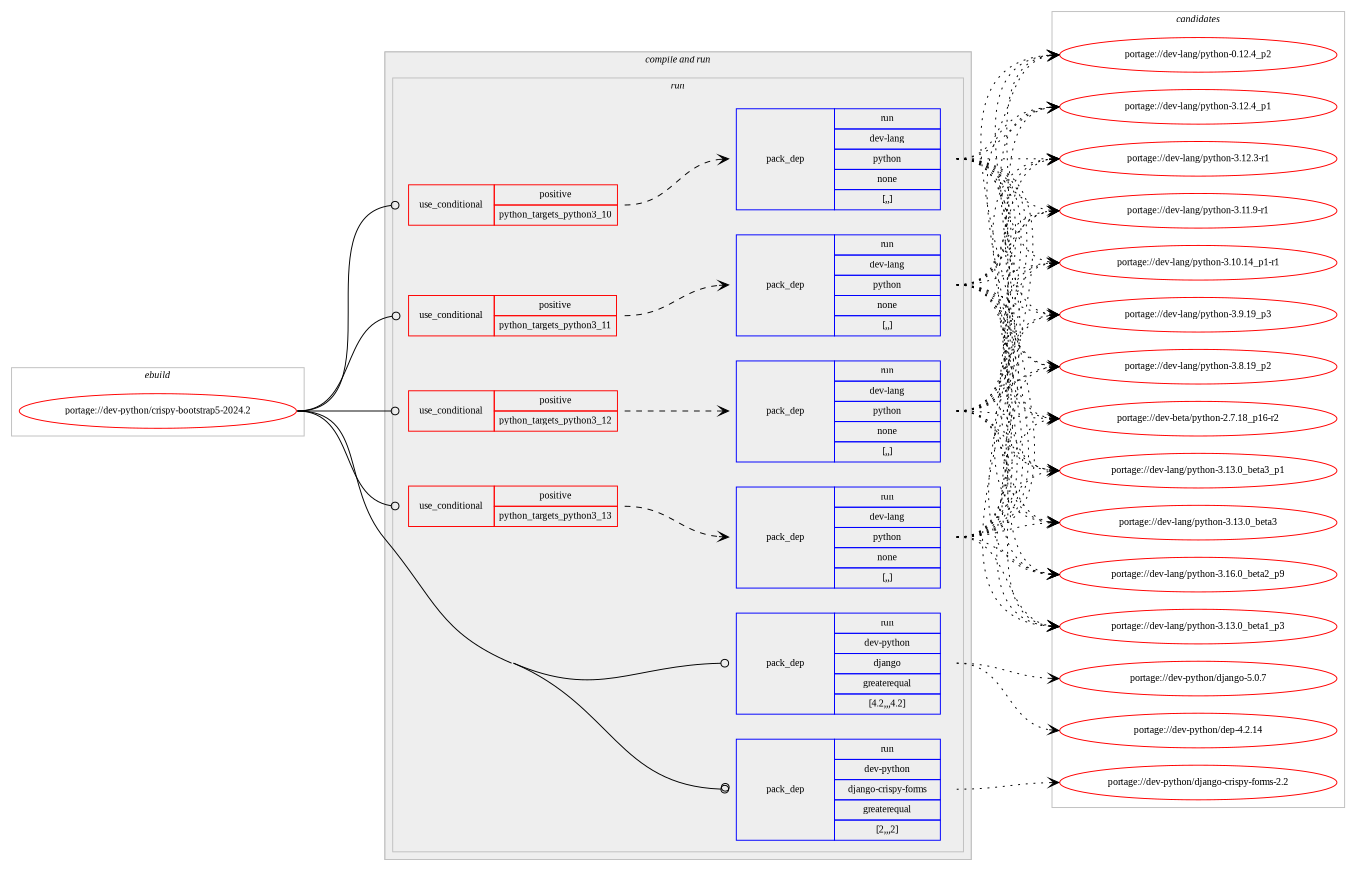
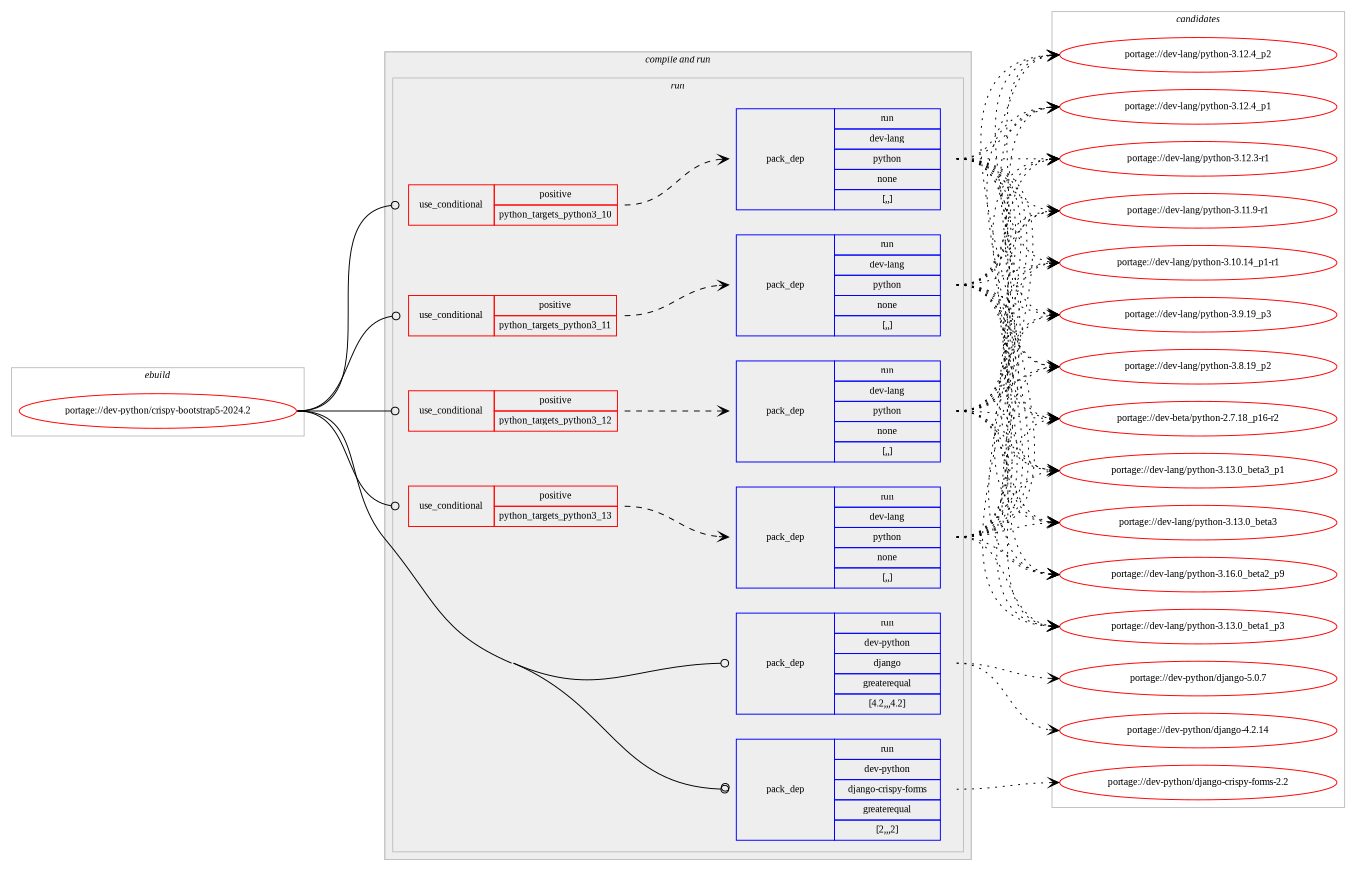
node "portage://dev-lang/python-0.12.4_p2": label "portage://dev-lang/python-0.12.4_p2" -> "portage://dev-lang/python-3.12.4_p2"
node "portage://dev-python/dep-4.2.14": label "portage://dev-python/dep-4.2.14" -> "portage://dev-python/django-4.2.14"
